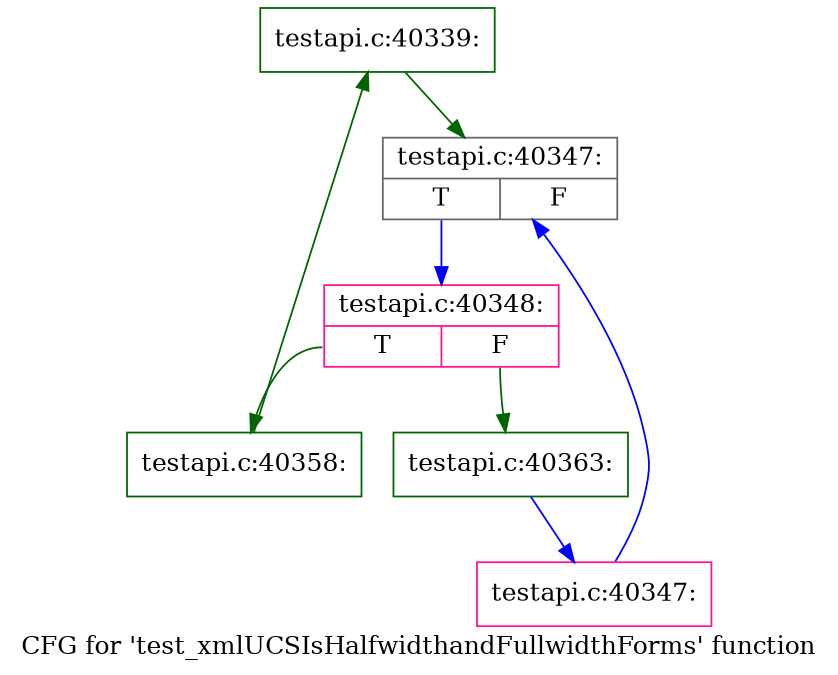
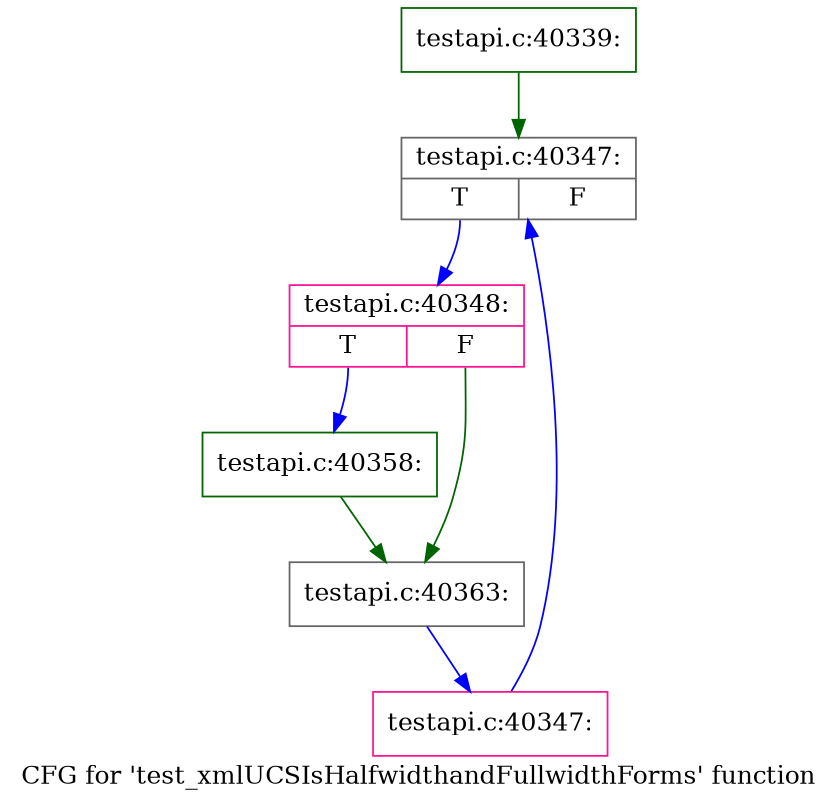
edge "testapi.c:40358:" -> "testapi.c:40339:": now "testapi.c:40358:" -> "testapi.c:40363:"
edge "testapi.c:40348:" -> "testapi.c:40358:": color darkgreen -> blue
node "testapi.c:40363:": color darkgreen -> gray40
